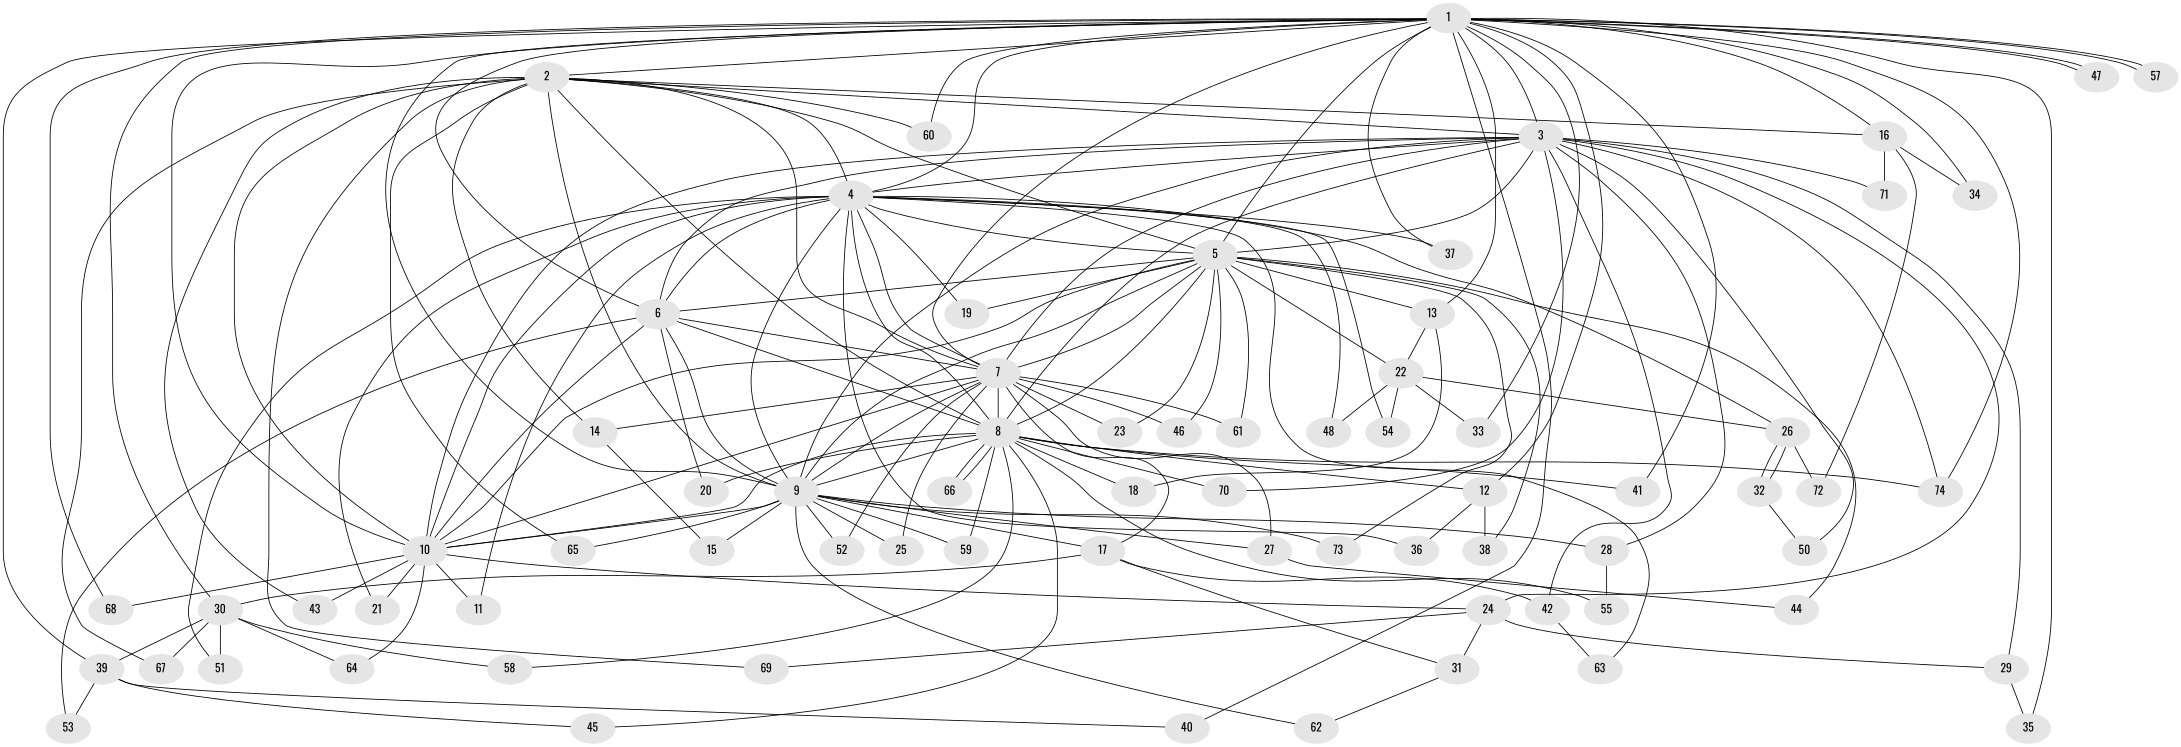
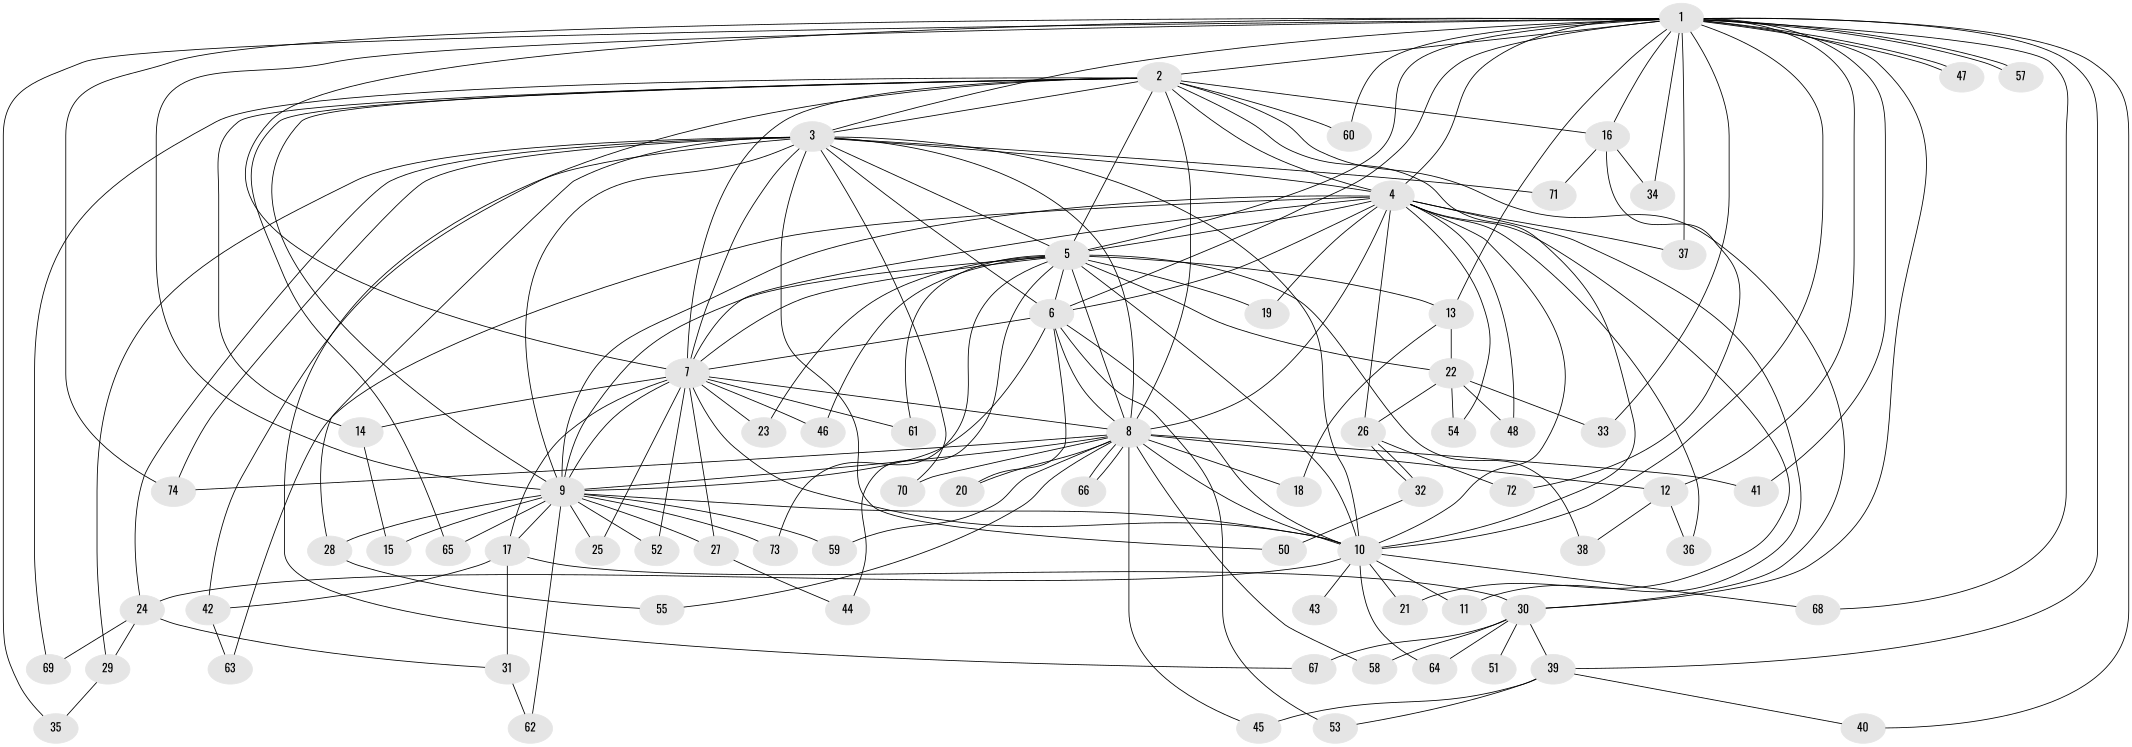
edge "2" -- "43": now "2" -- "30"
edge "4" -- "51": removed
